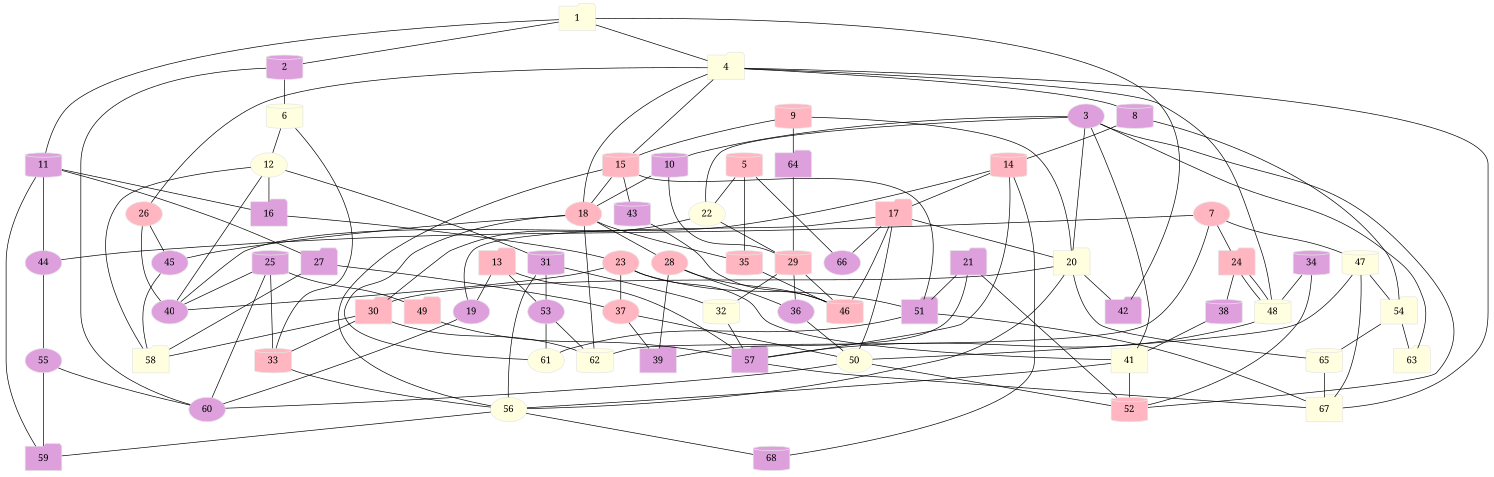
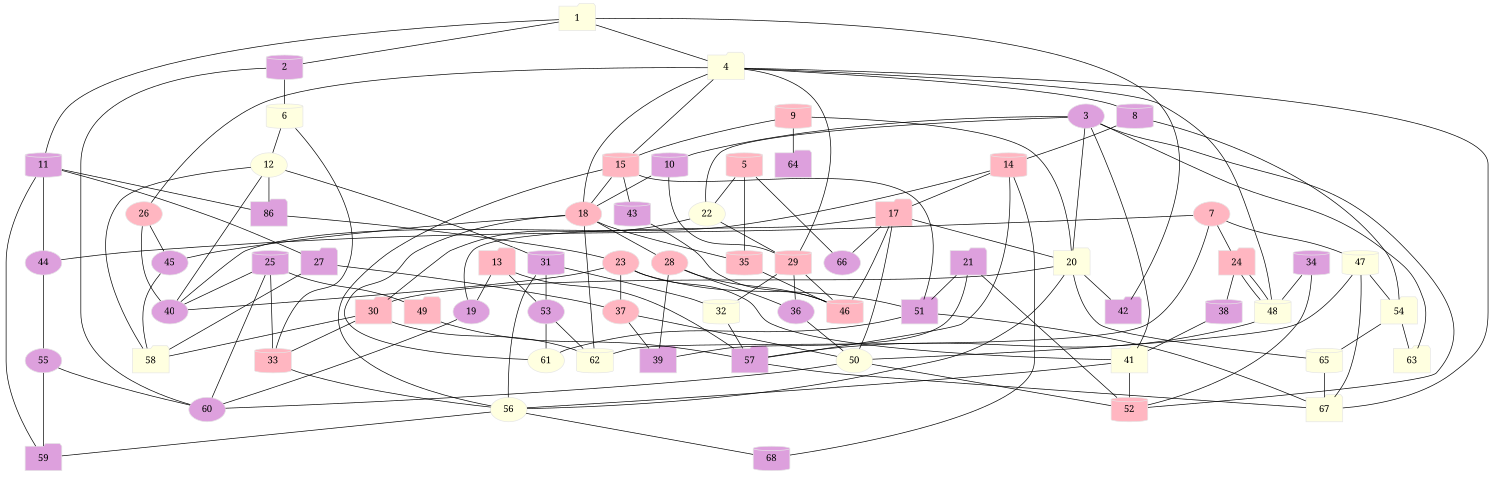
edge "64" -- "29": now "4" -- "29"
node "16": label "16" -> "86"
